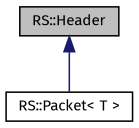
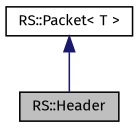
edge "RS::Packet< T >" -> "RS::Header": reversed
